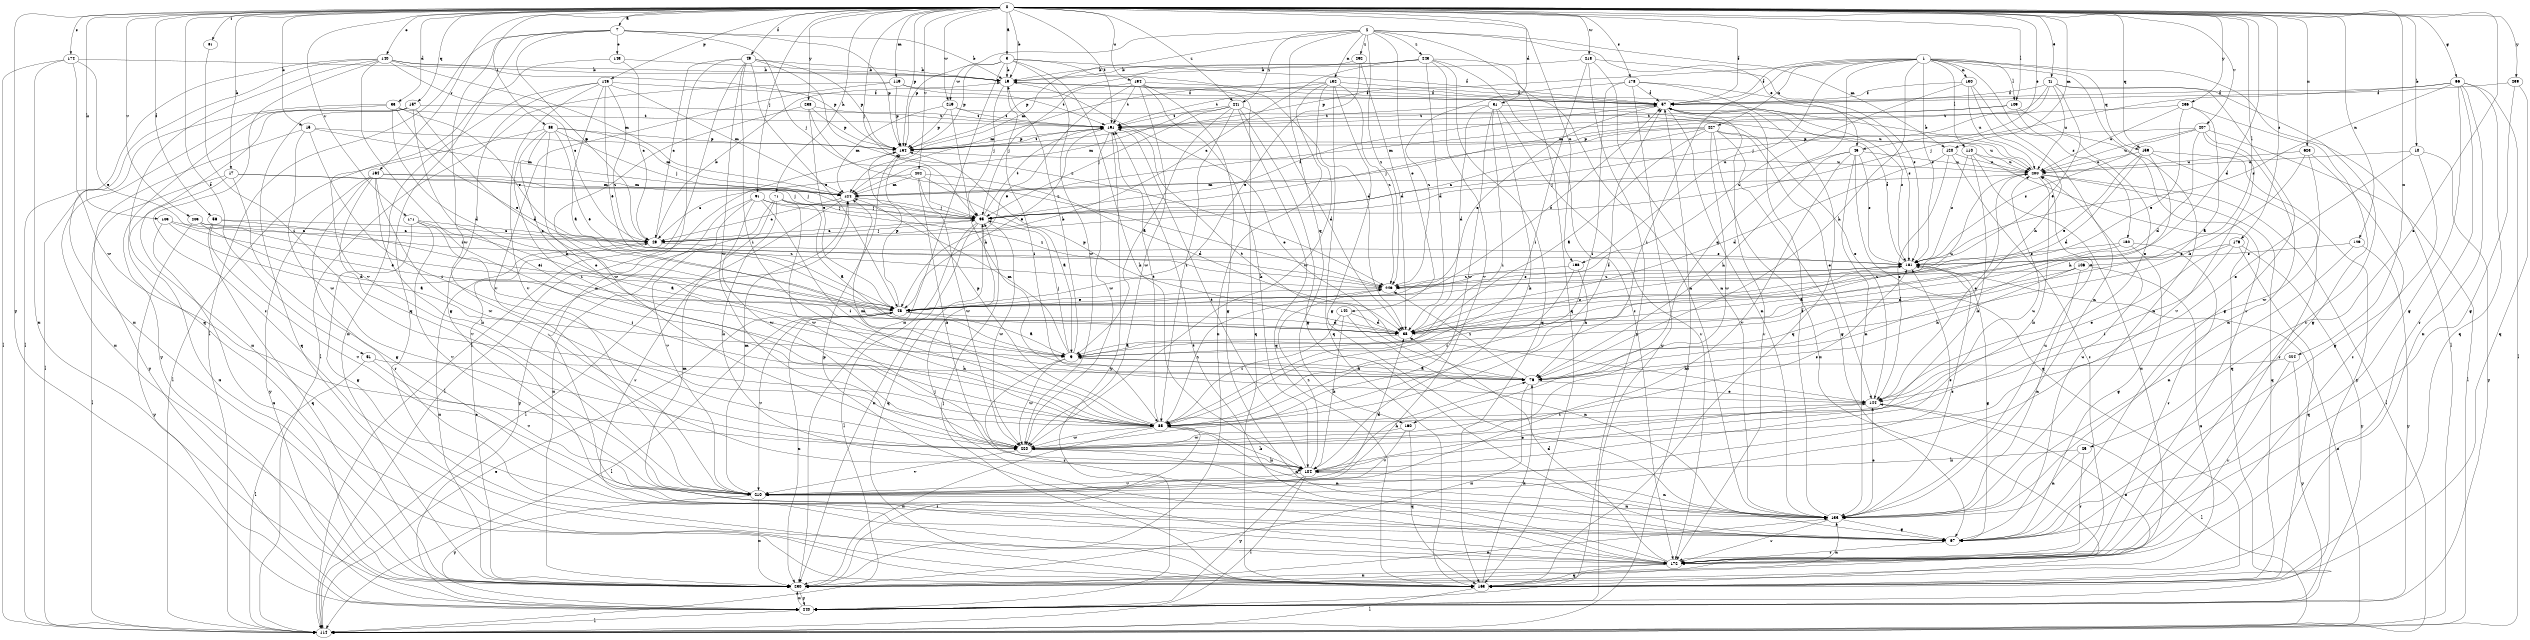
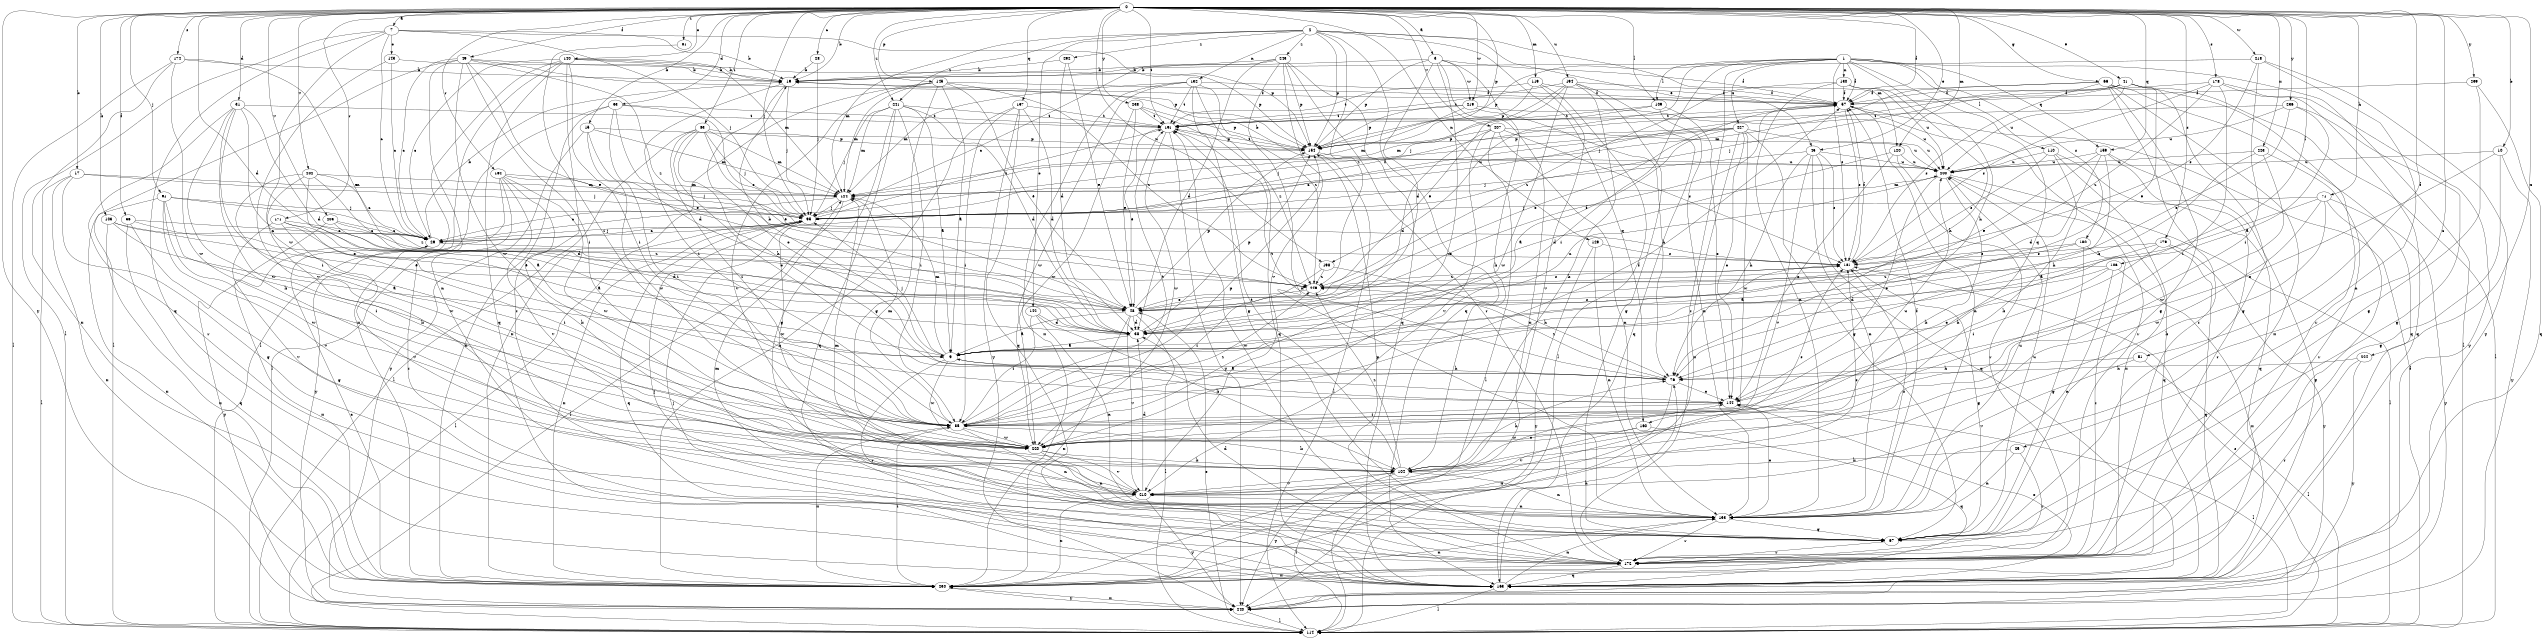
node "28": added
node "623": label "623" -> "223"
edge "172" -> "191": label "t" -> "w"
